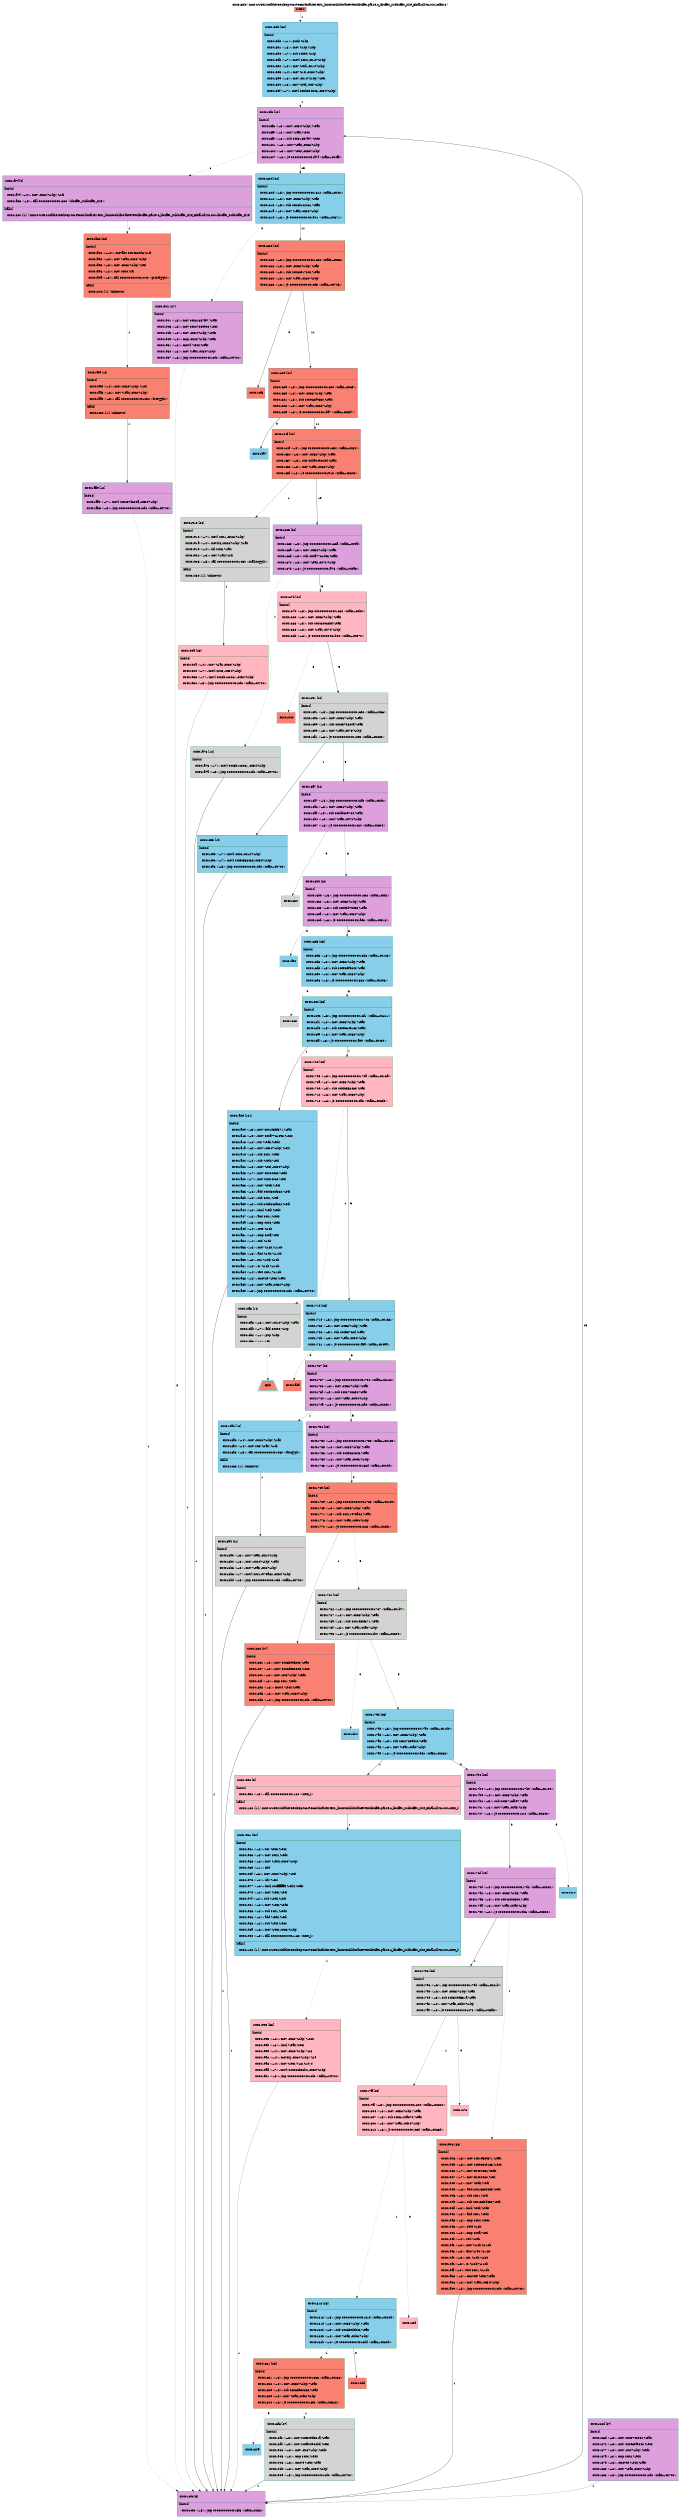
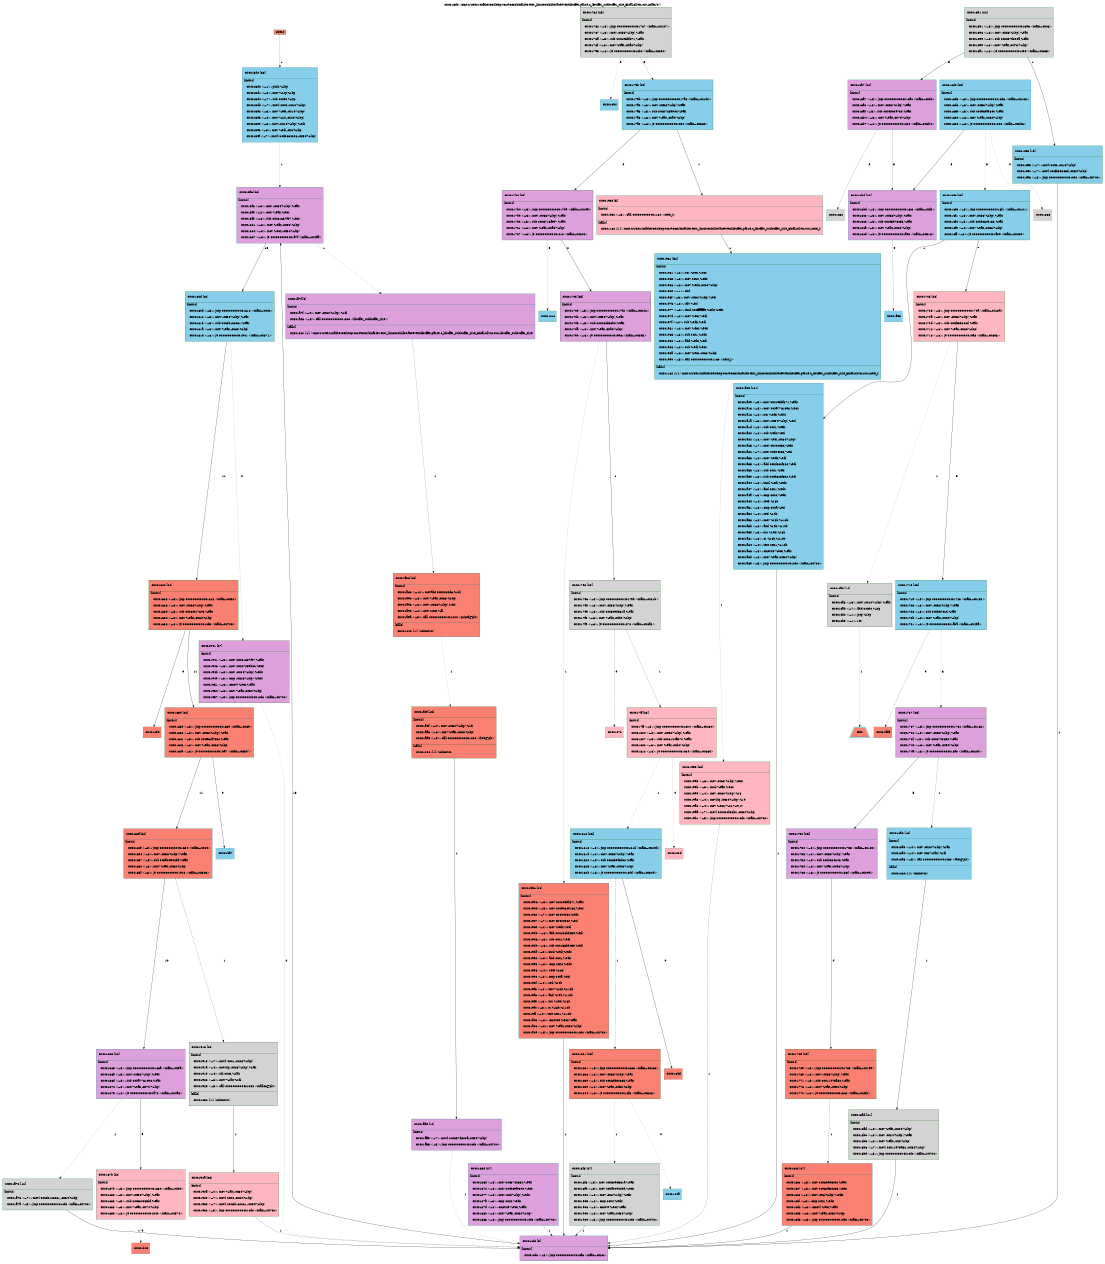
edge "0x40167b [22]" -> "0x401691 [22]": removed, label "9"
edge "0x4016bd [22]" -> "0x4016d3 [25]": reversed
edge "0x401769 [25]" -> "0x401782 [25]": removed, label "3"
